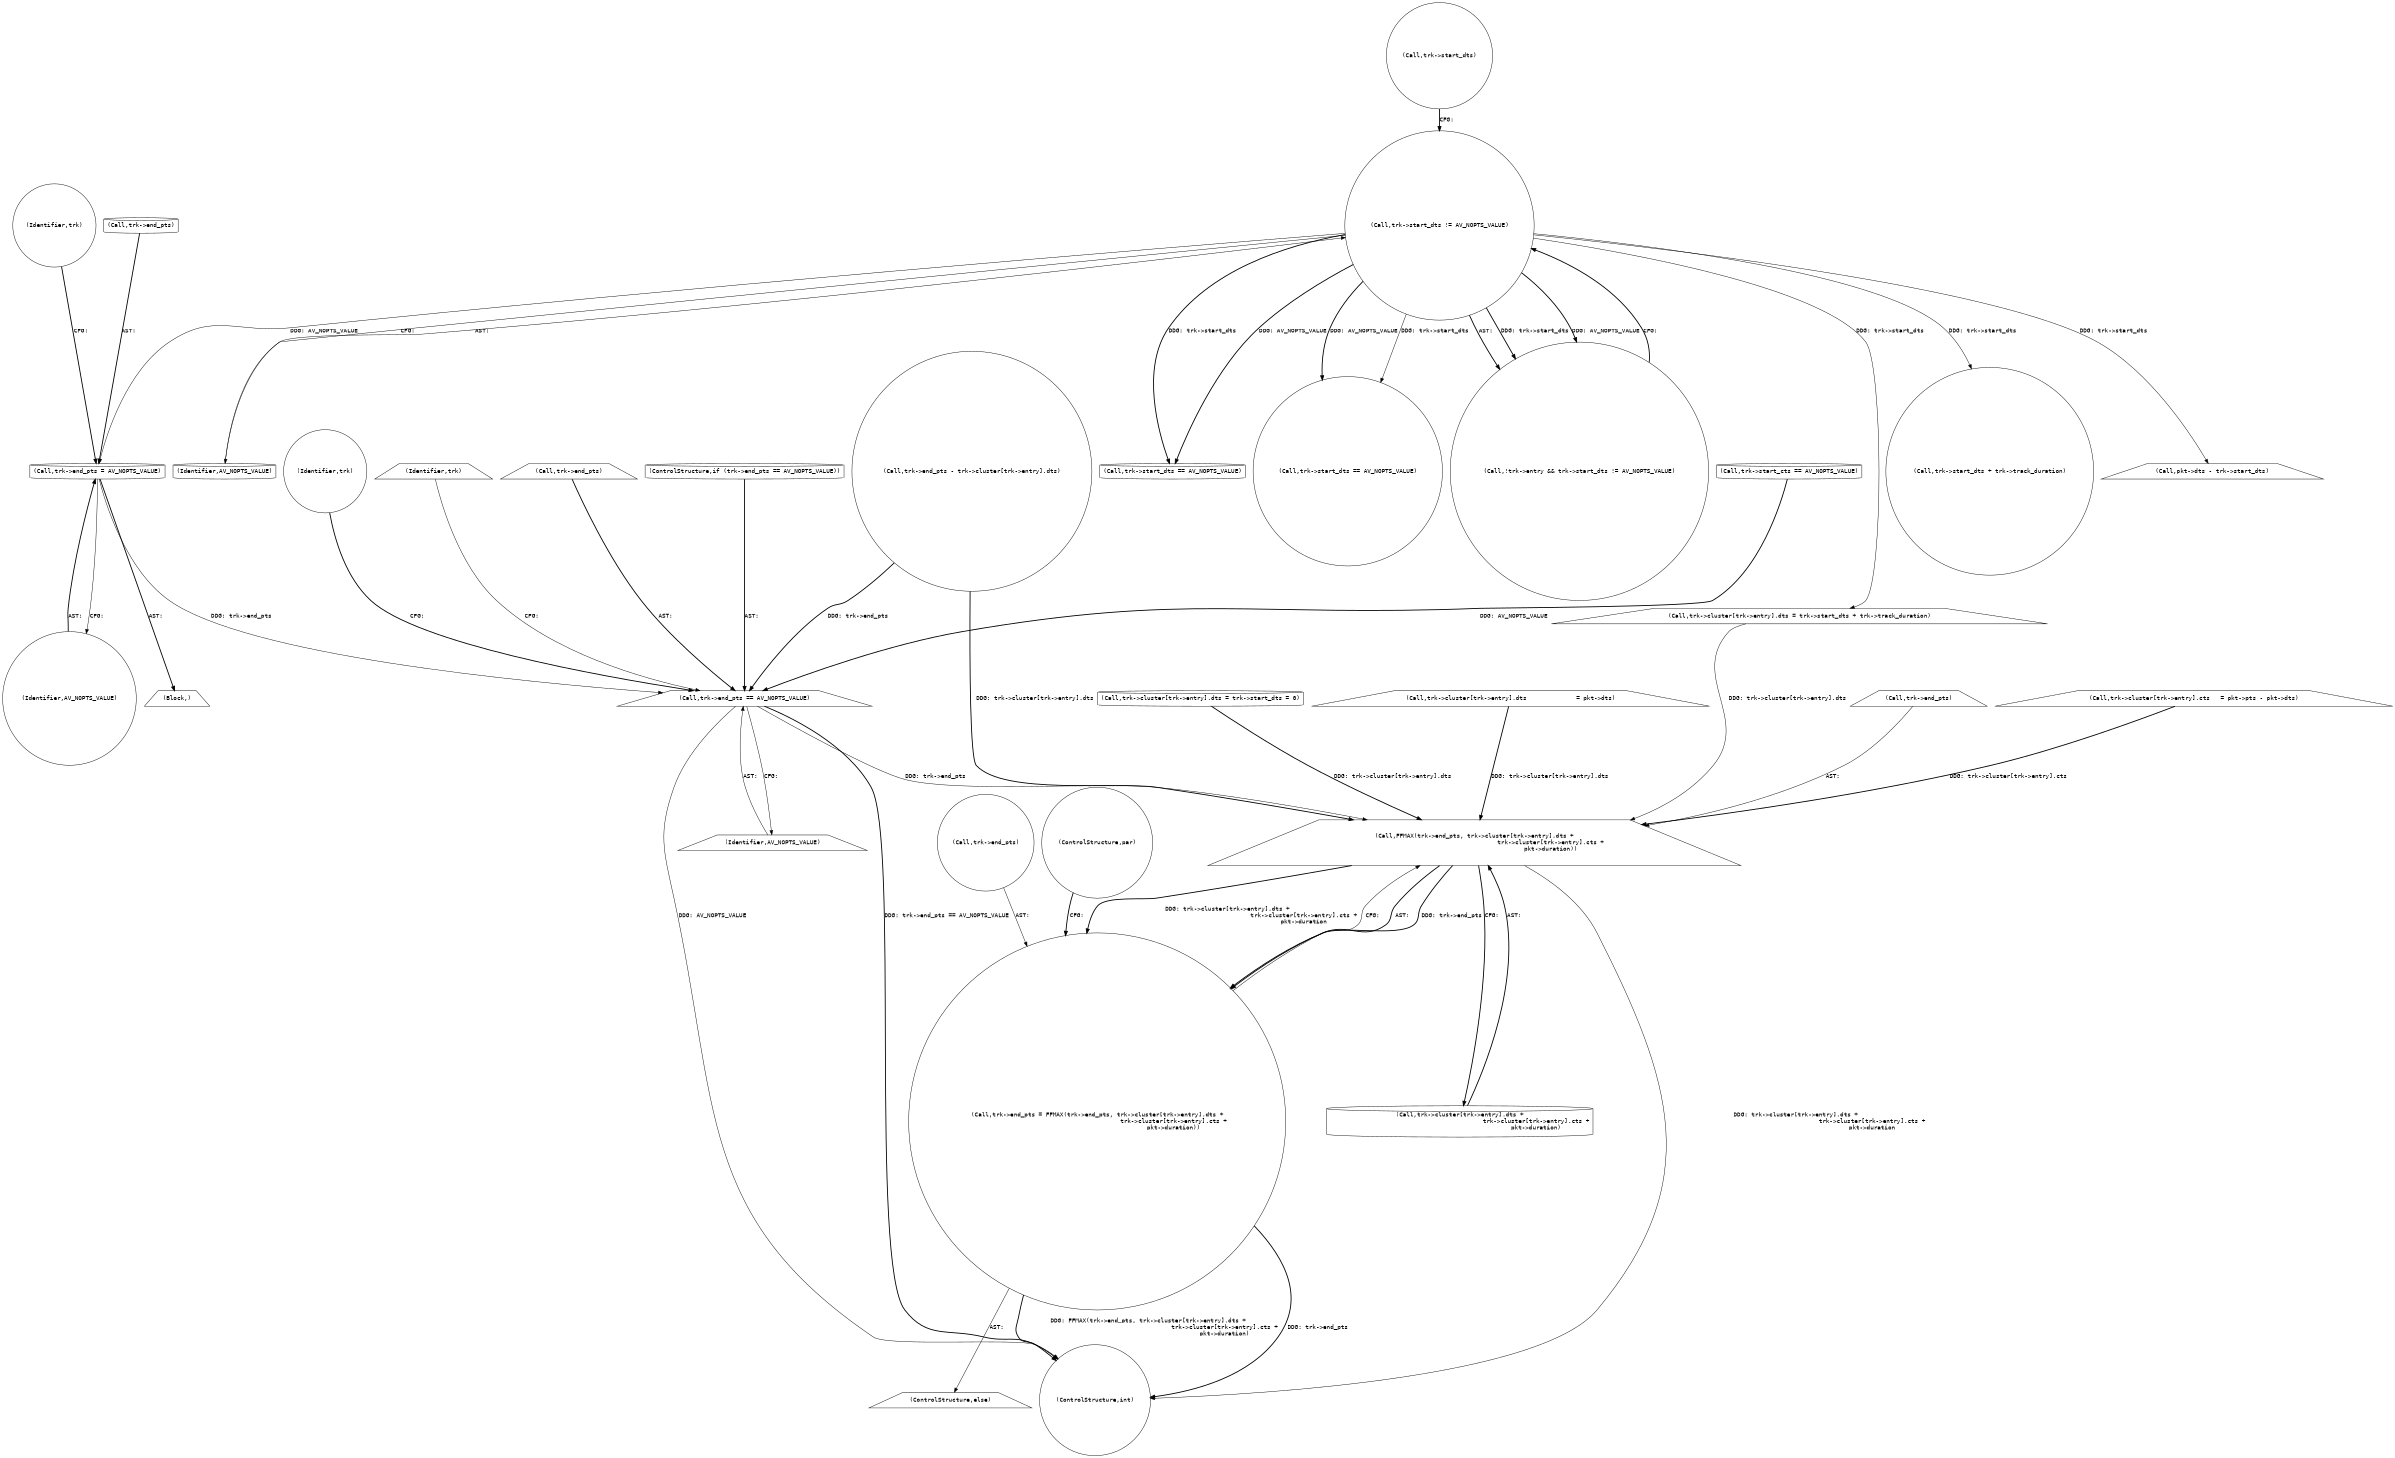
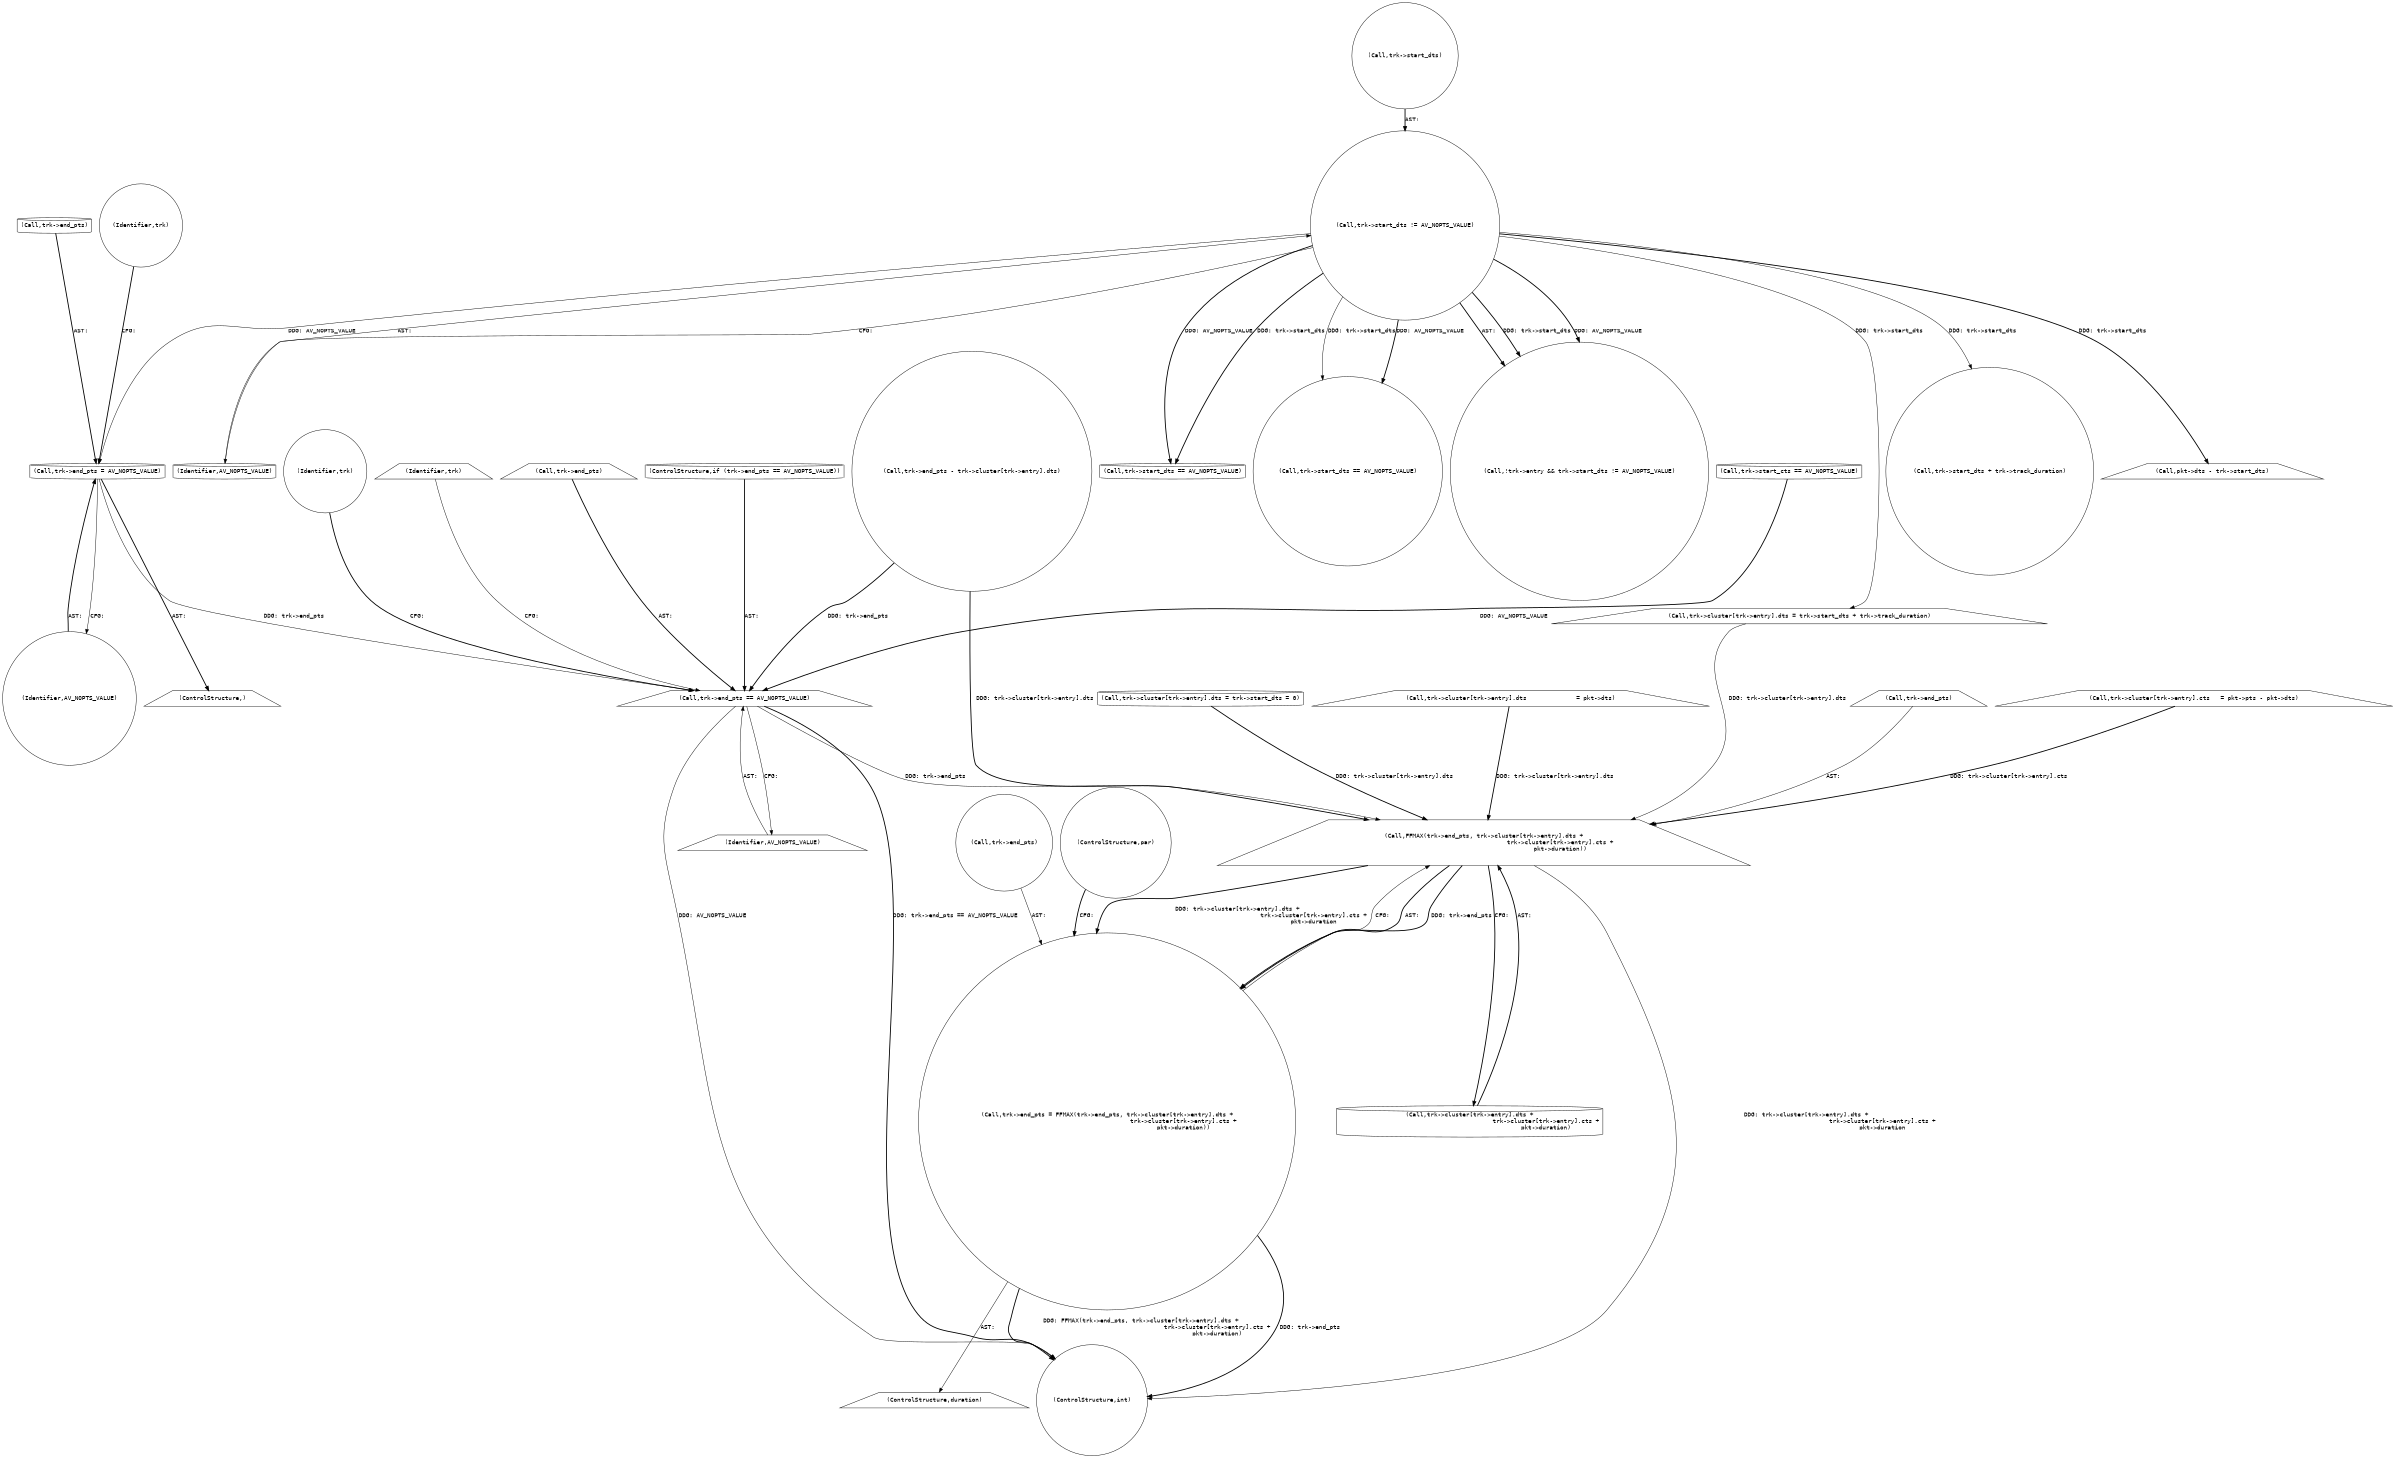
edge "(Call,trk->start_dts)" -> "(Call,trk->start_dts != AV_NOPTS_VALUE)": label "CFG: " -> "AST: "
edge "(Call,trk->start_dts != AV_NOPTS_VALUE)" -> "(Call,pkt->dts - trk->start_dts)": style solid -> bold
edge "(Call,!trk->entry && trk->start_dts != AV_NOPTS_VALUE)" -> "(Call,trk->start_dts != AV_NOPTS_VALUE)": removed, label "CFG:"
node "(Block,)": label "(Block,)" -> "(ControlStructure,)"
node "(ControlStructure,else)": label "(ControlStructure,else)" -> "(ControlStructure,duration)"
